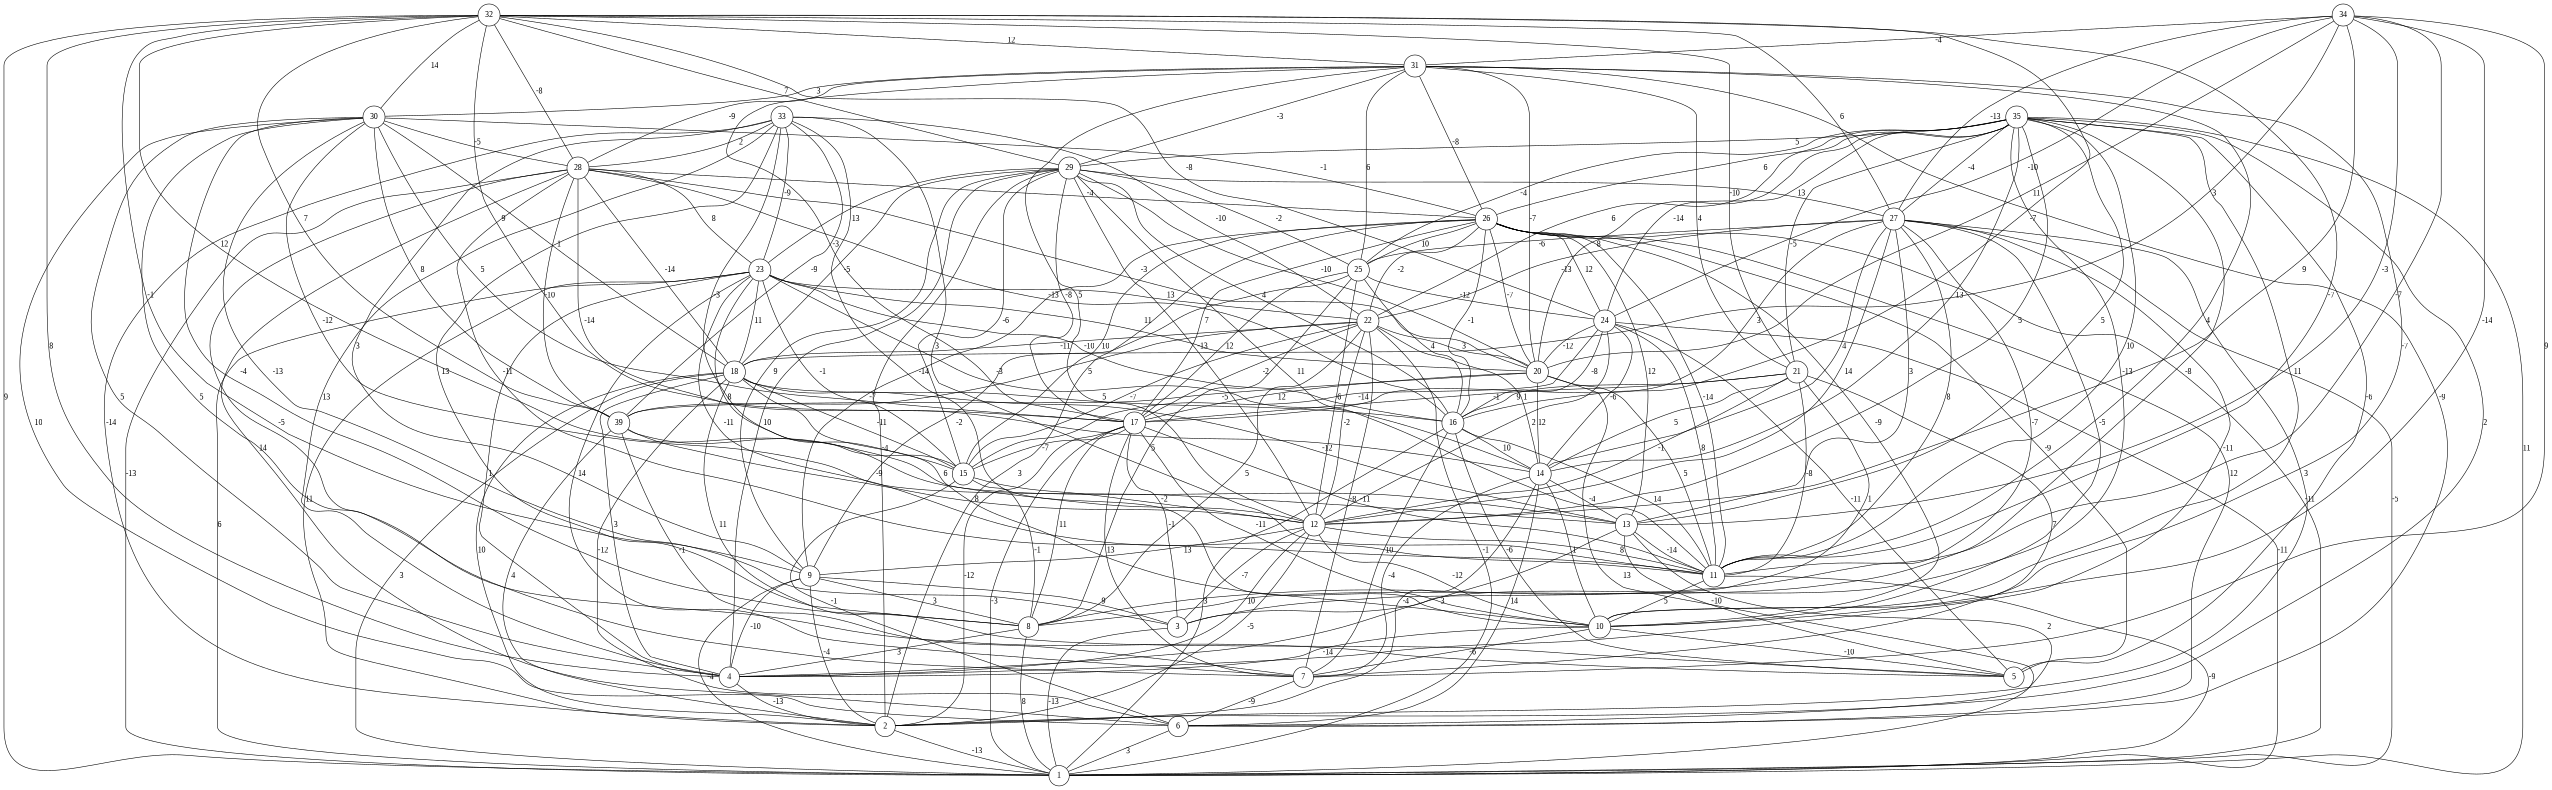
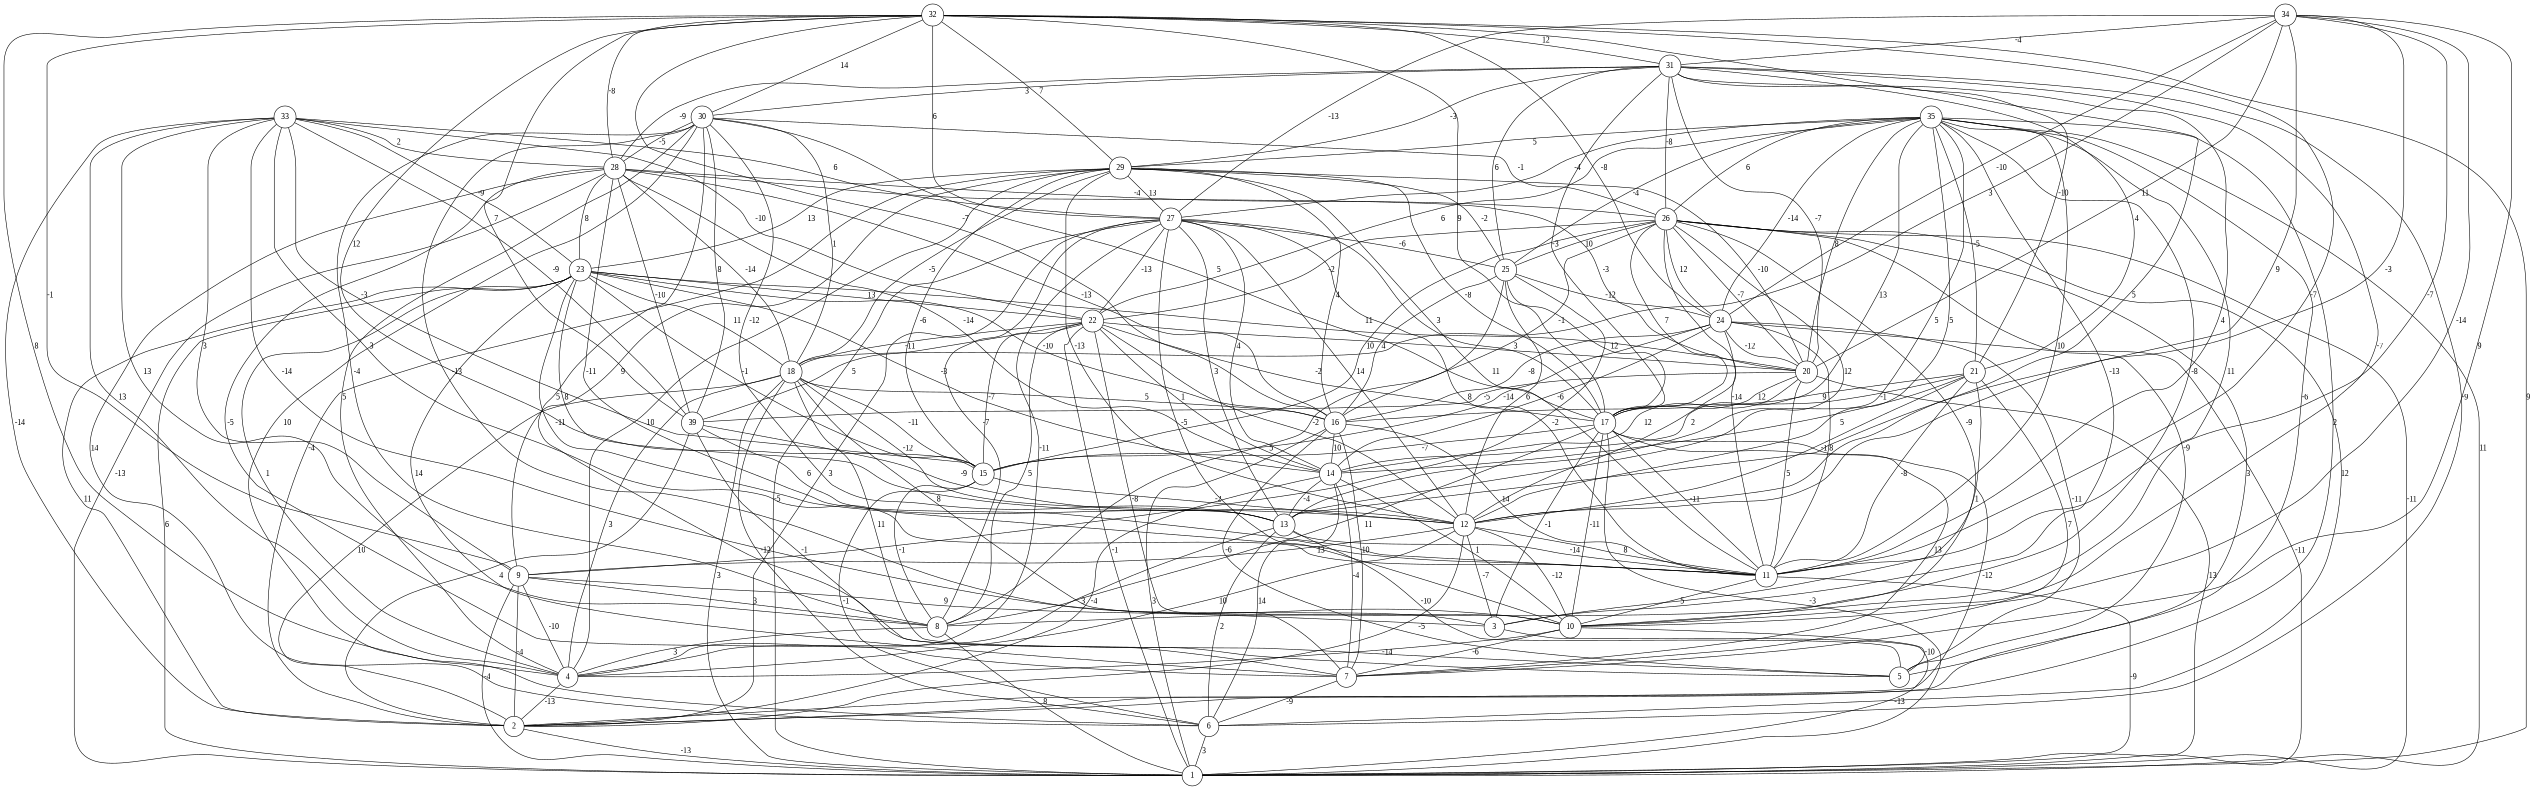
edge "33" -- "27": added, label "6"
edge "26" -- "9": removed, label "-7"
